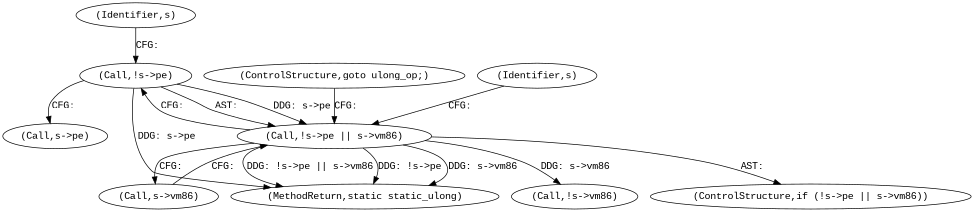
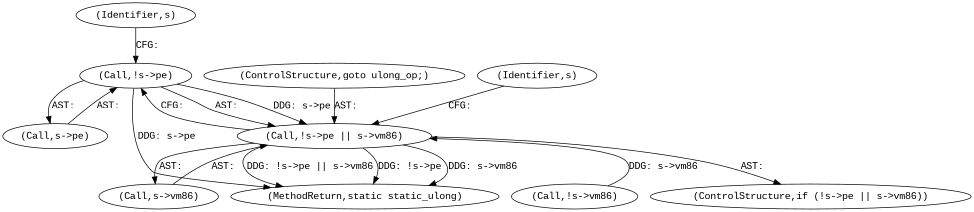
edge "(Call,!s->pe)" -> "(Call,s->pe)": label "CFG: " -> "AST: "
edge "(ControlStructure,goto ulong_op;)" -> "(Call,!s->pe || s->vm86)": label "CFG: " -> "AST: "
edge "(Call,s->pe)" -> "(Call,!s->pe)": added, label "AST:"
edge "(Call,!s->pe || s->vm86)" -> "(Call,!s->vm86)": reversed
edge "(Call,!s->pe || s->vm86)" -> "(Call,s->vm86)": label "CFG: " -> "AST: "
edge "(Call,s->vm86)" -> "(Call,!s->pe || s->vm86)": label "CFG: " -> "AST: "
